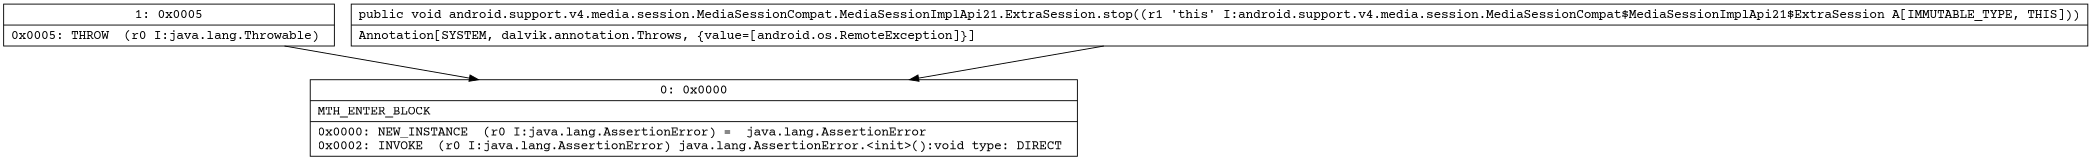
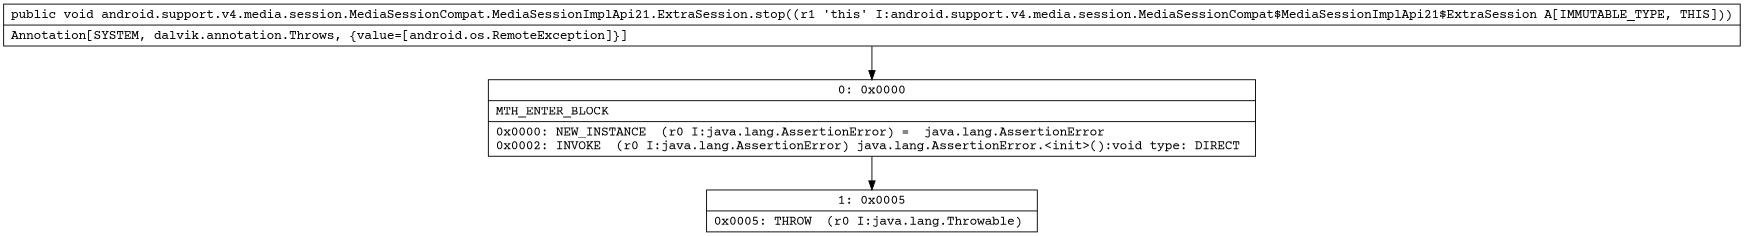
edge "1: 0x0005" -> "0: 0x0000": reversed
